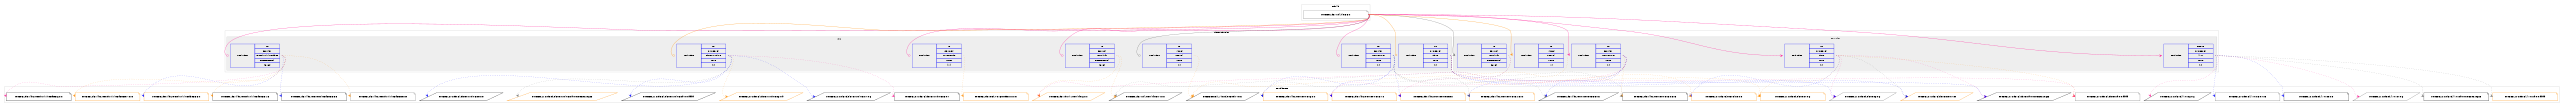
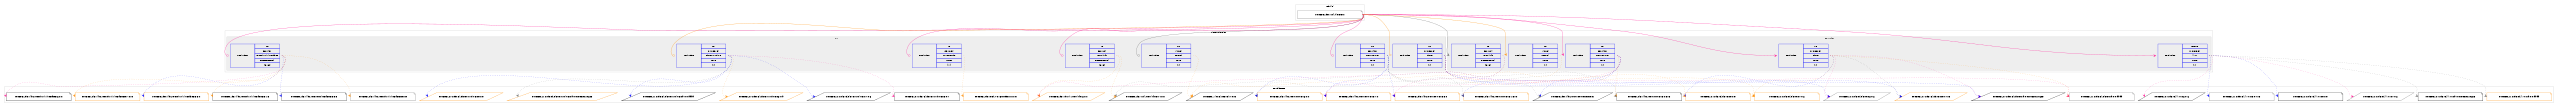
node "portage://sys-devel/clang-runtime-18.1.8": color black -> darkorange
node "greaterequal://virtual/opengl-7.0-r2": label "greaterequal://virtual/opengl-7.0-r2" -> "portage://virtual/opengl-7.0-r2"
node "portage://sys-devel/opengl-18.1.8": label "portage://sys-devel/opengl-18.1.8" -> "portage://sys-devel/clang-18.1.8"
